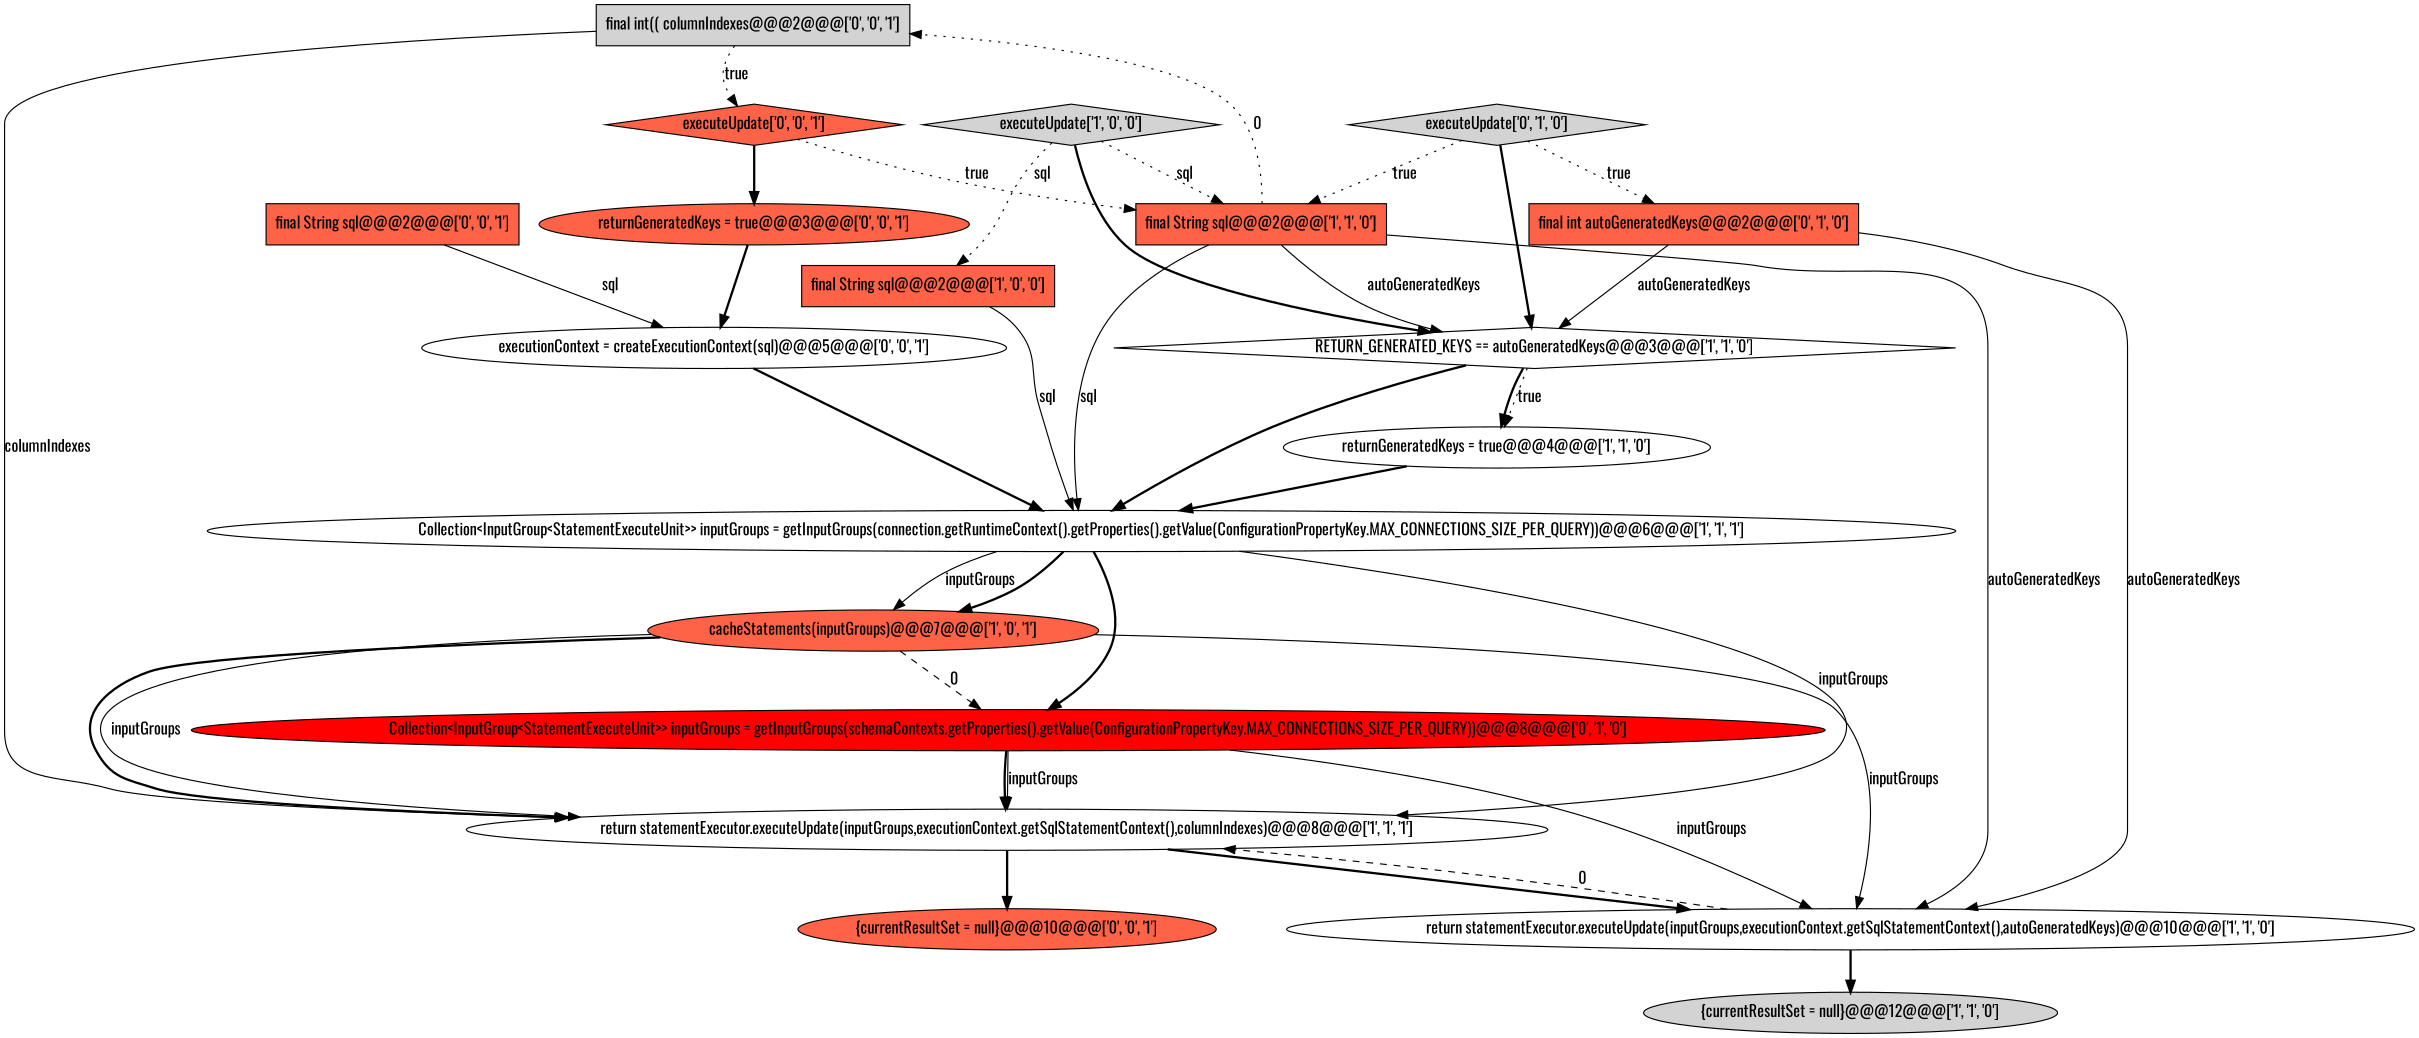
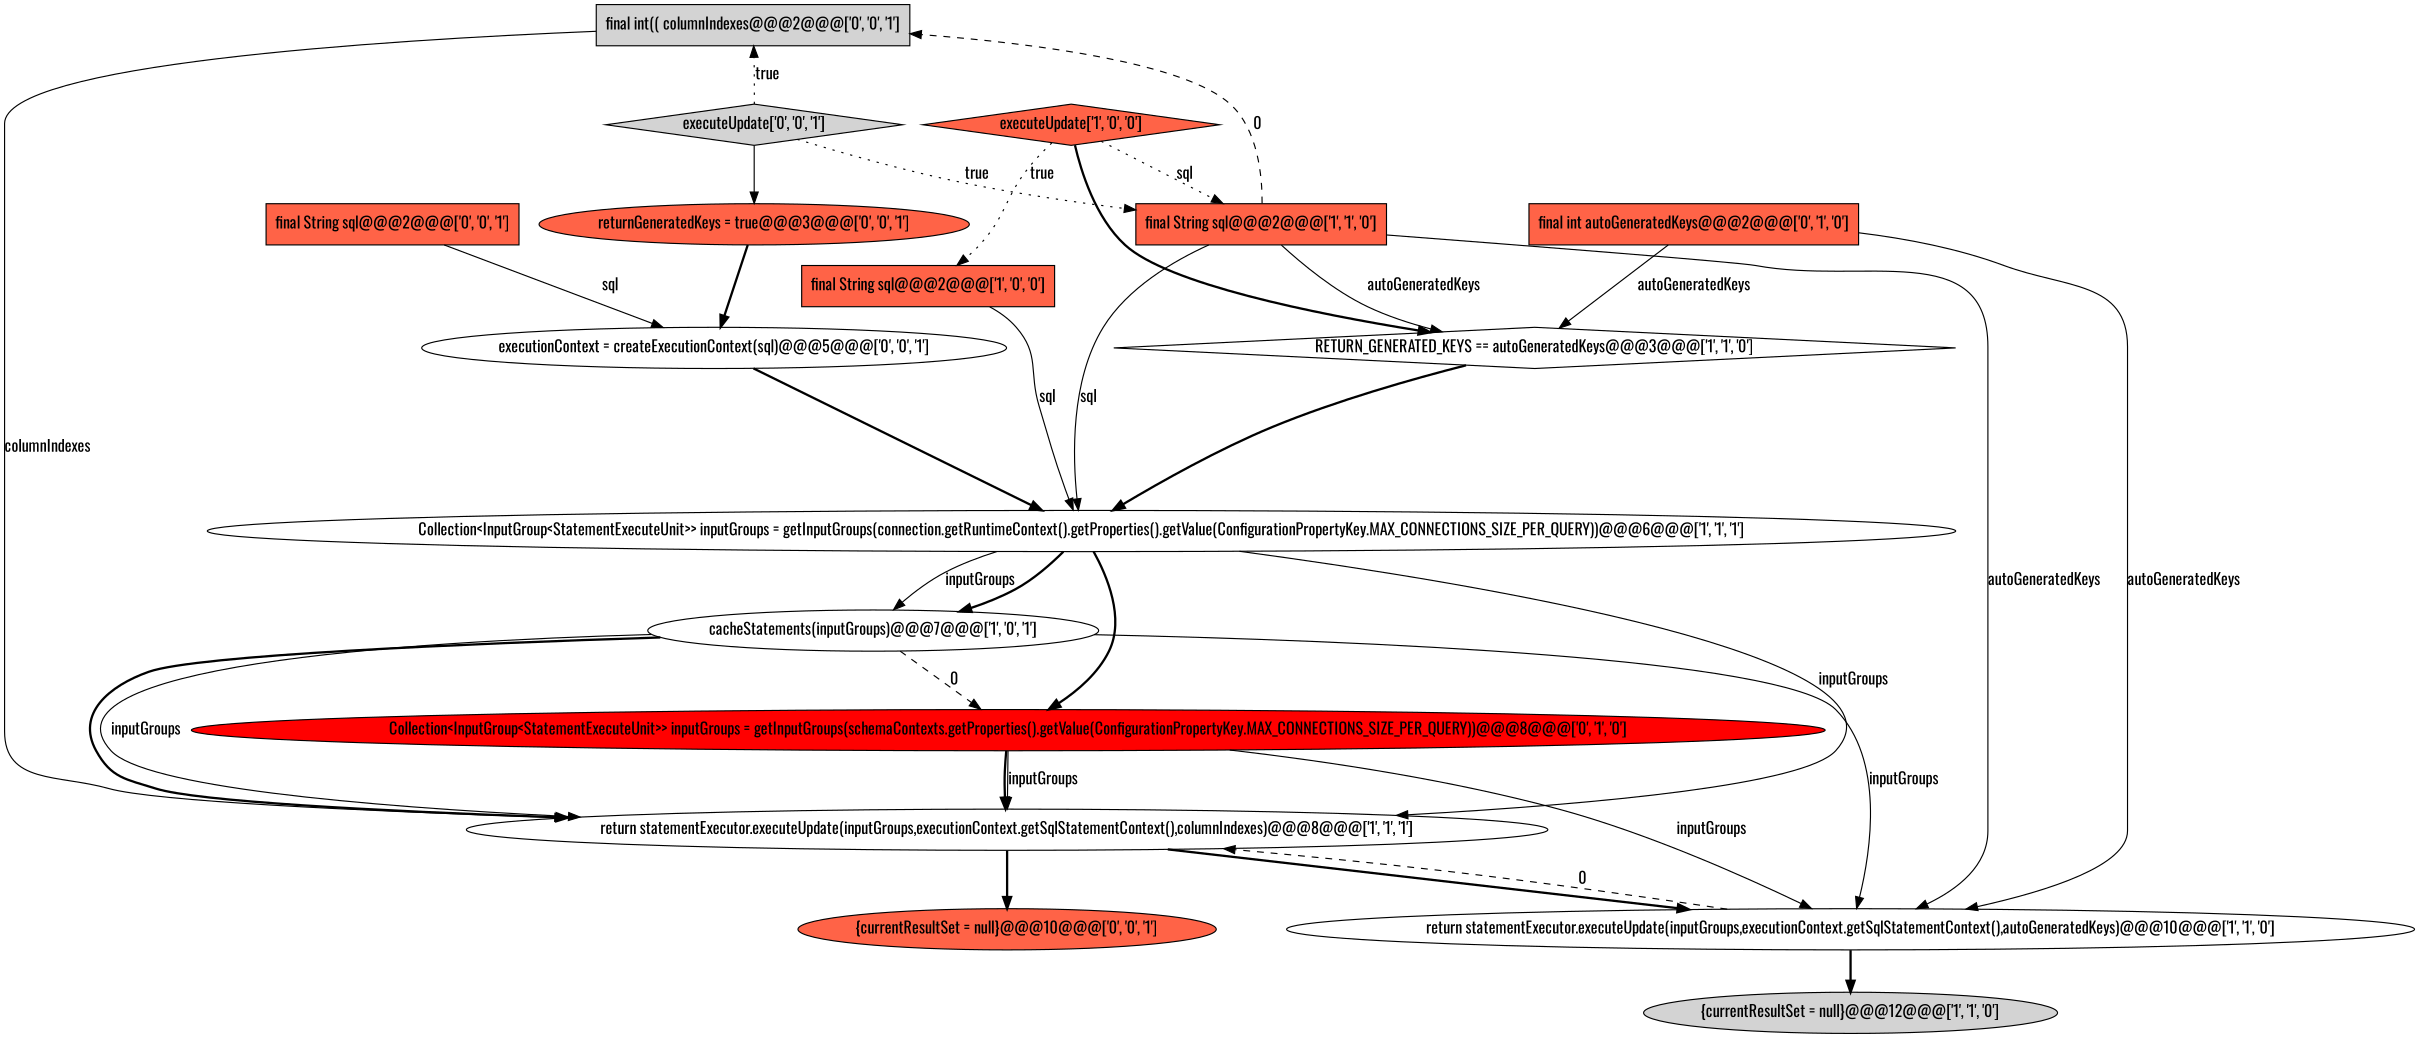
edge "final String sql@@@2@@@['1', '1', '0']" -> "final int(( columnIndexes@@@2@@@['0', '0', '1']": style dotted -> dashed
edge "final int(( columnIndexes@@@2@@@['0', '0', '1']" -> "executeUpdate['0', '0', '1']": reversed
node "executeUpdate['0', '0', '1']": fillcolor tomato -> lightgray
node "executeUpdate['1', '0', '0']": fillcolor lightgray -> tomato
node "executeUpdate['0', '1', '0']": removed
edge "executeUpdate['0', '0', '1']" -> "returnGeneratedKeys = true@@@3@@@['0', '0', '1']": style bold -> solid
edge "executeUpdate['1', '0', '0']" -> "final String sql@@@2@@@['1', '0', '0']": label "sql" -> "true"
node "returnGeneratedKeys = true@@@4@@@['1', '1', '0']": removed
node "cacheStatements(inputGroups)@@@7@@@['1', '0', '1']": fillcolor tomato -> white
